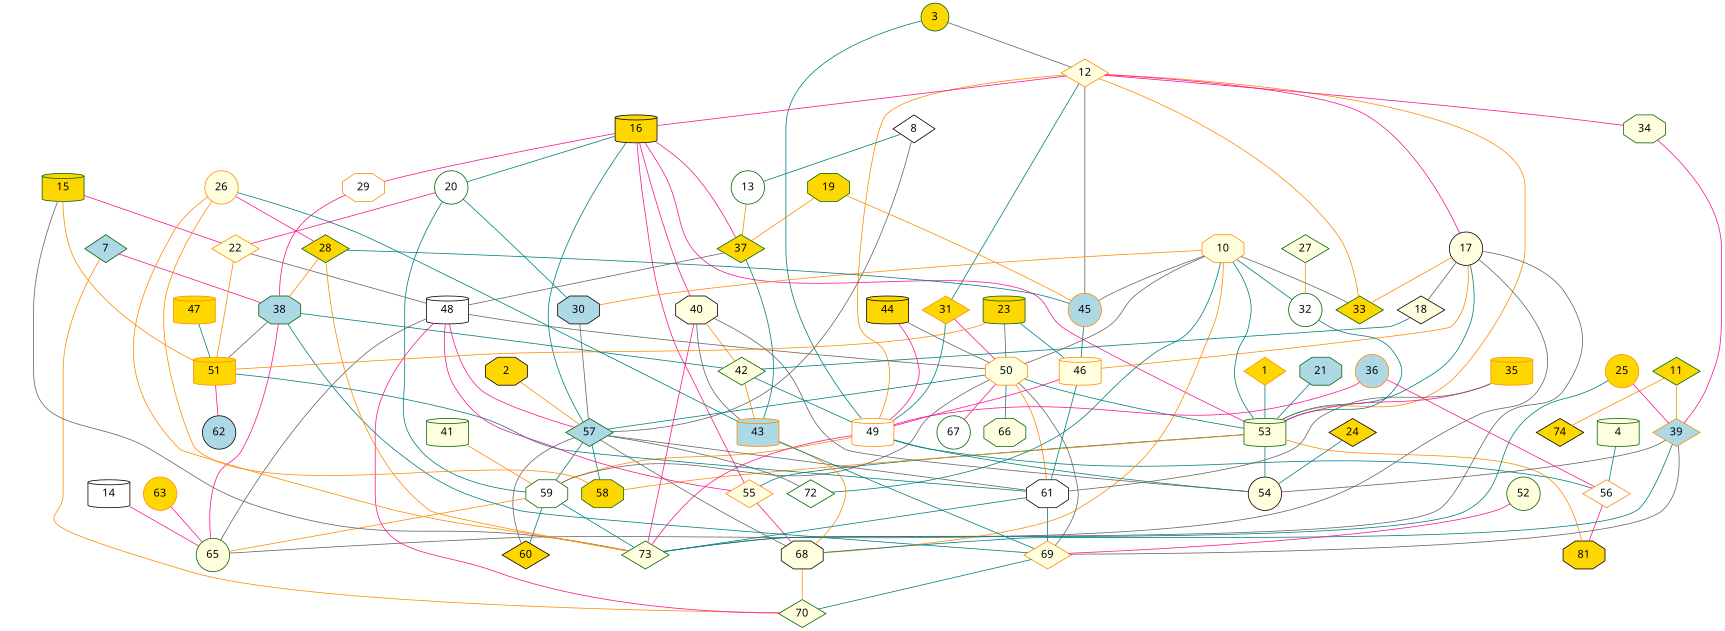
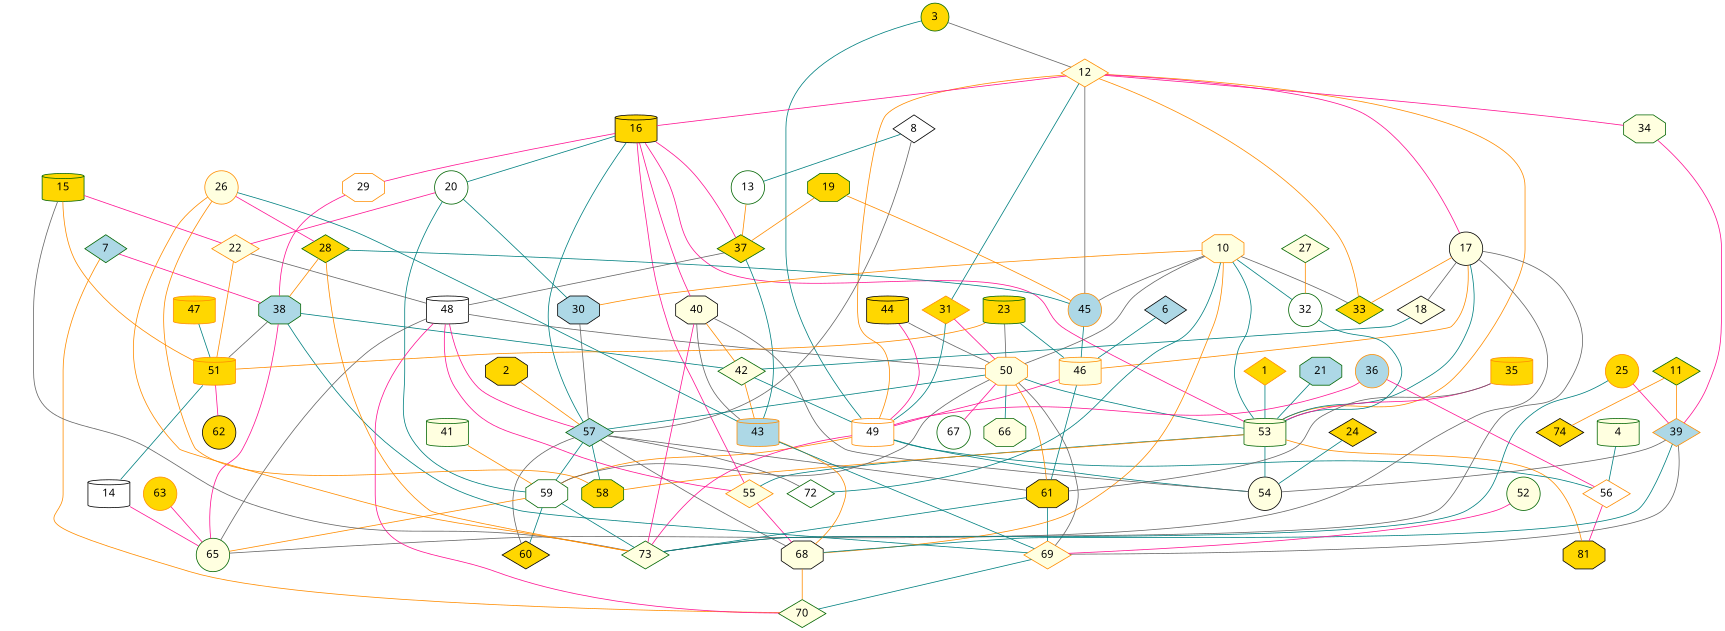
node "6": added
node "62": fillcolor lightblue -> gold
edge "51" -- "61": now "51" -- "14"
node "61": fillcolor white -> gold
